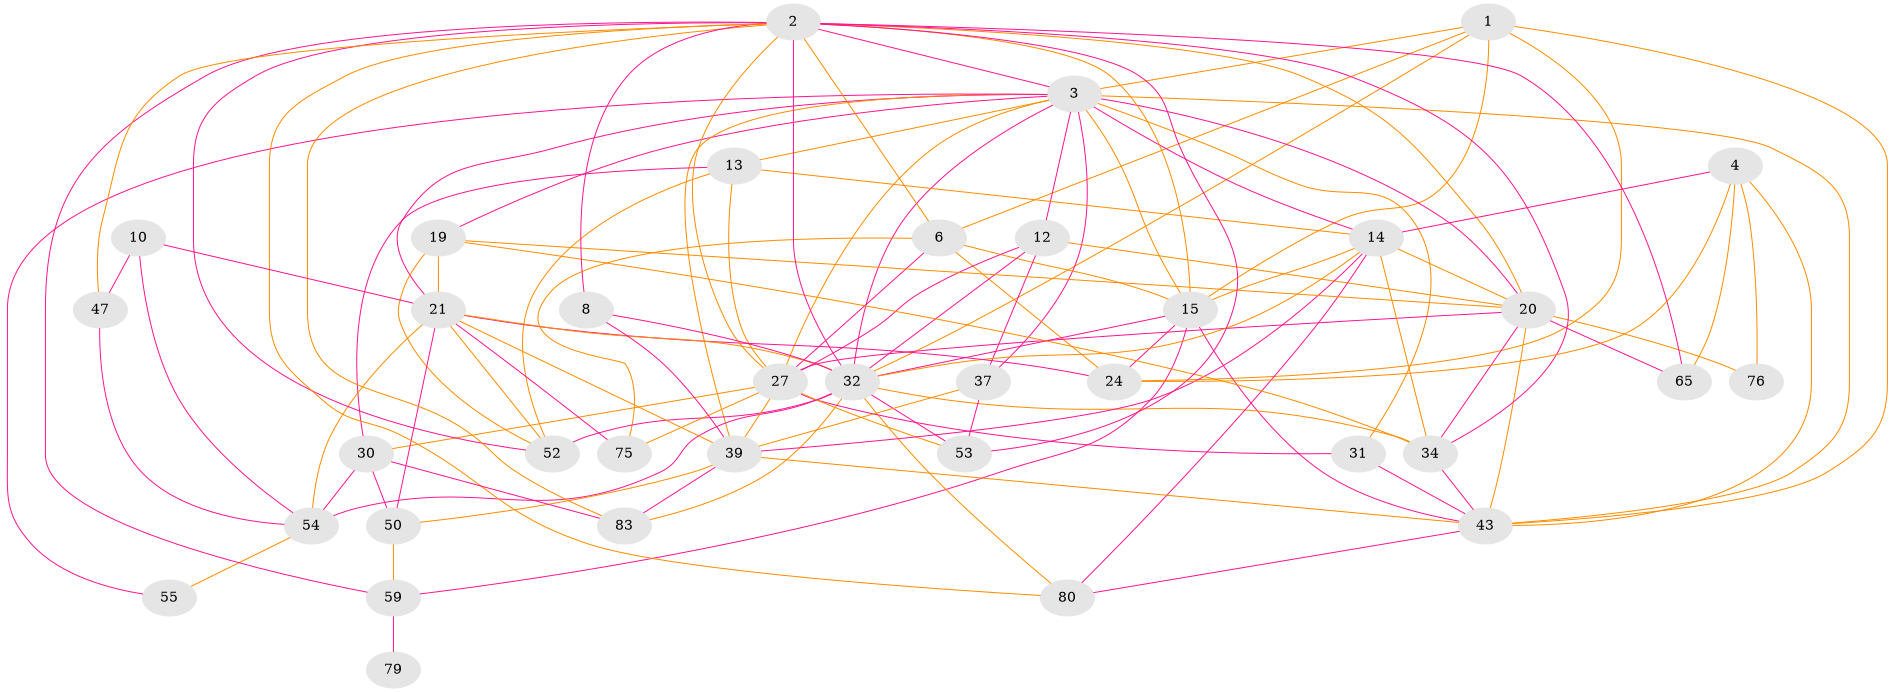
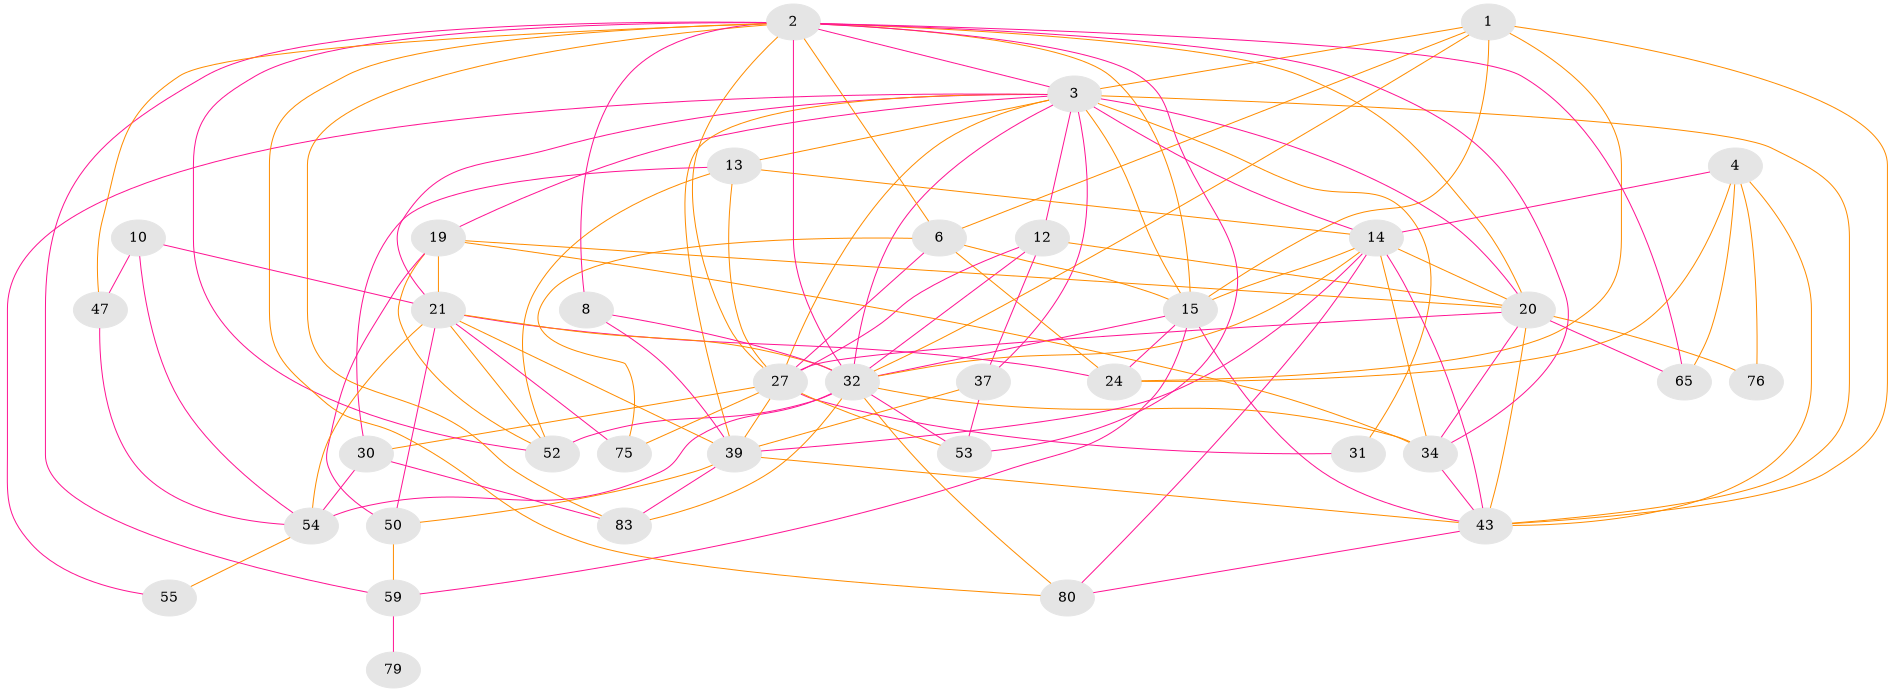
edge "30" -- "50": now "19" -- "50"
edge "31" -- "43": now "14" -- "43"
